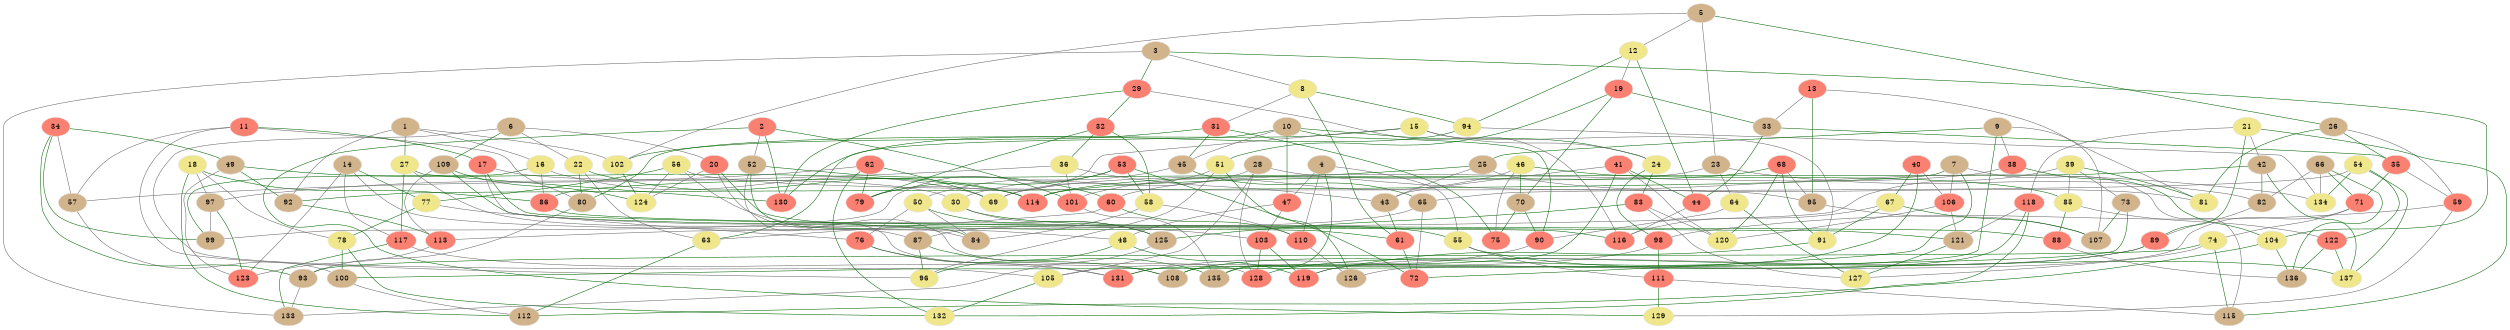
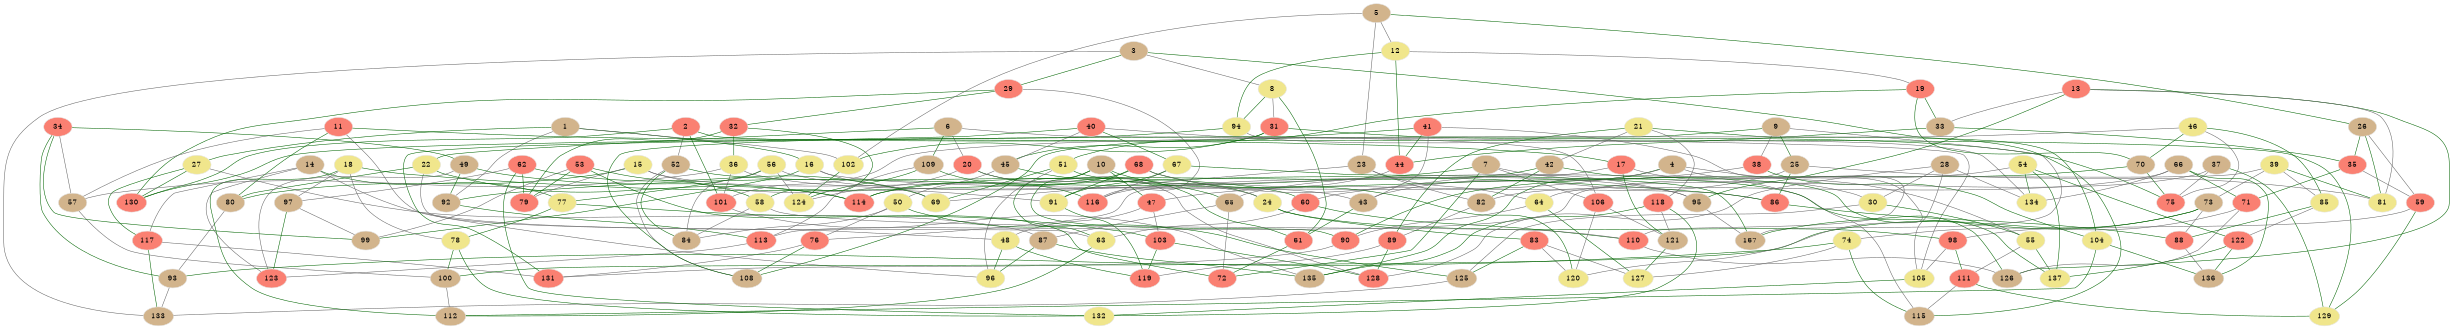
edge "1" -- "16": color gray40 -> darkgreen
edge "11" -- "80": color gray40 -> darkgreen
edge "10" -- "45": now "40" -- "45"
edge "6" -- "22": color gray40 -> darkgreen
node "37": added
edge "51" -- "69": color gray40 -> darkgreen
edge "13" -- "126": added
edge "73" -- "88": added
edge "77" -- "103": color gray40 -> darkgreen
node "107": label "107" -> "167"
edge "59" -- "129": color gray40 -> darkgreen
